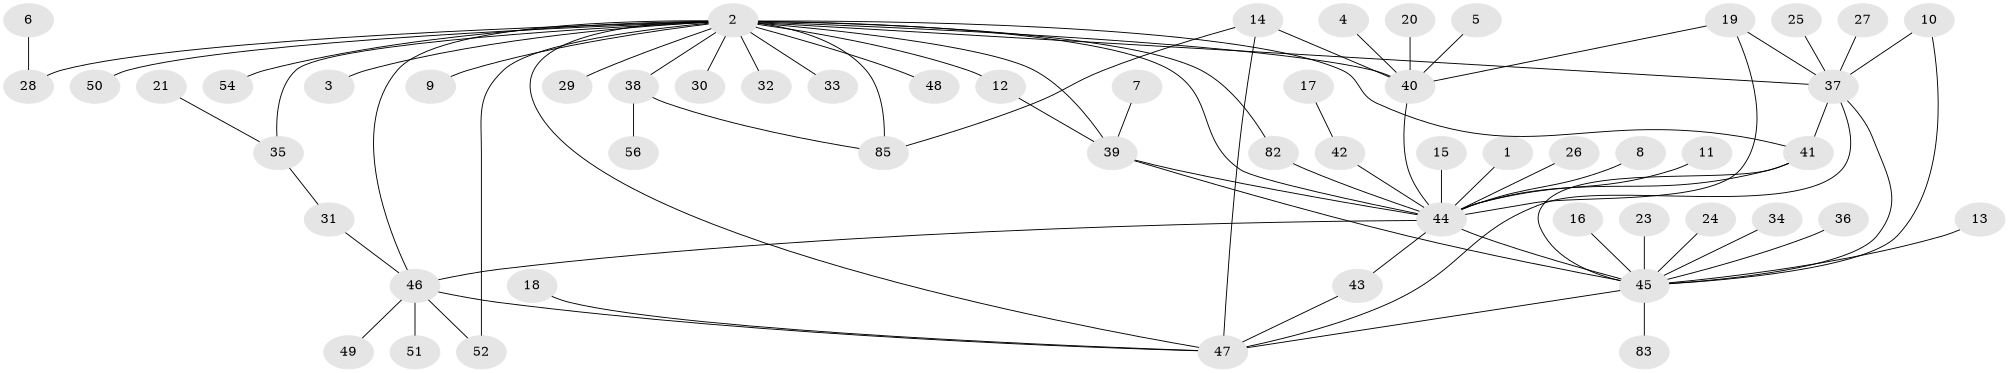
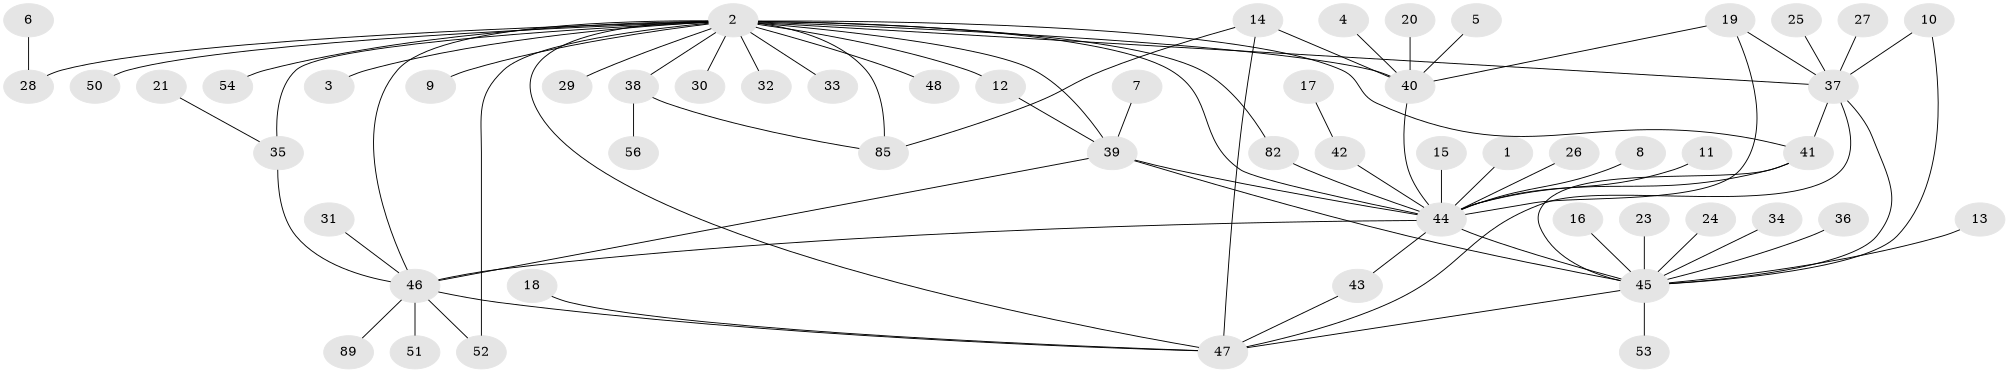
edge "35" -- "31": now "35" -- "46"
edge "39" -- "46": added
node "49": label "49" -> "89"
node "83": label "83" -> "53"
